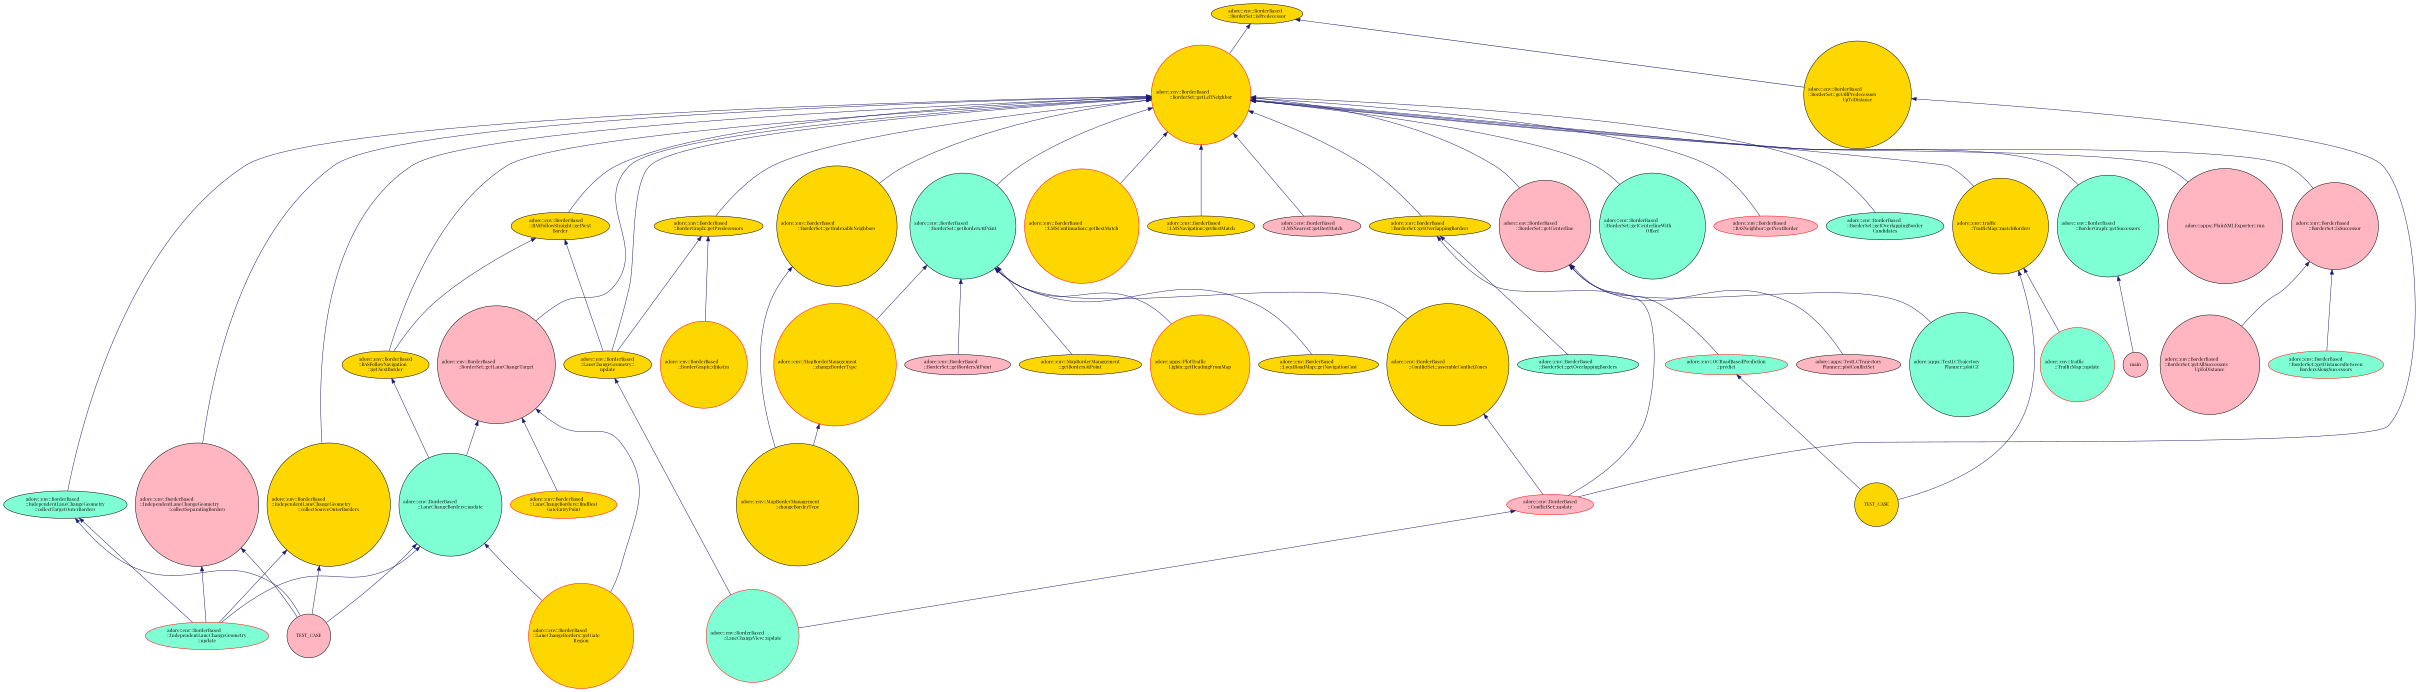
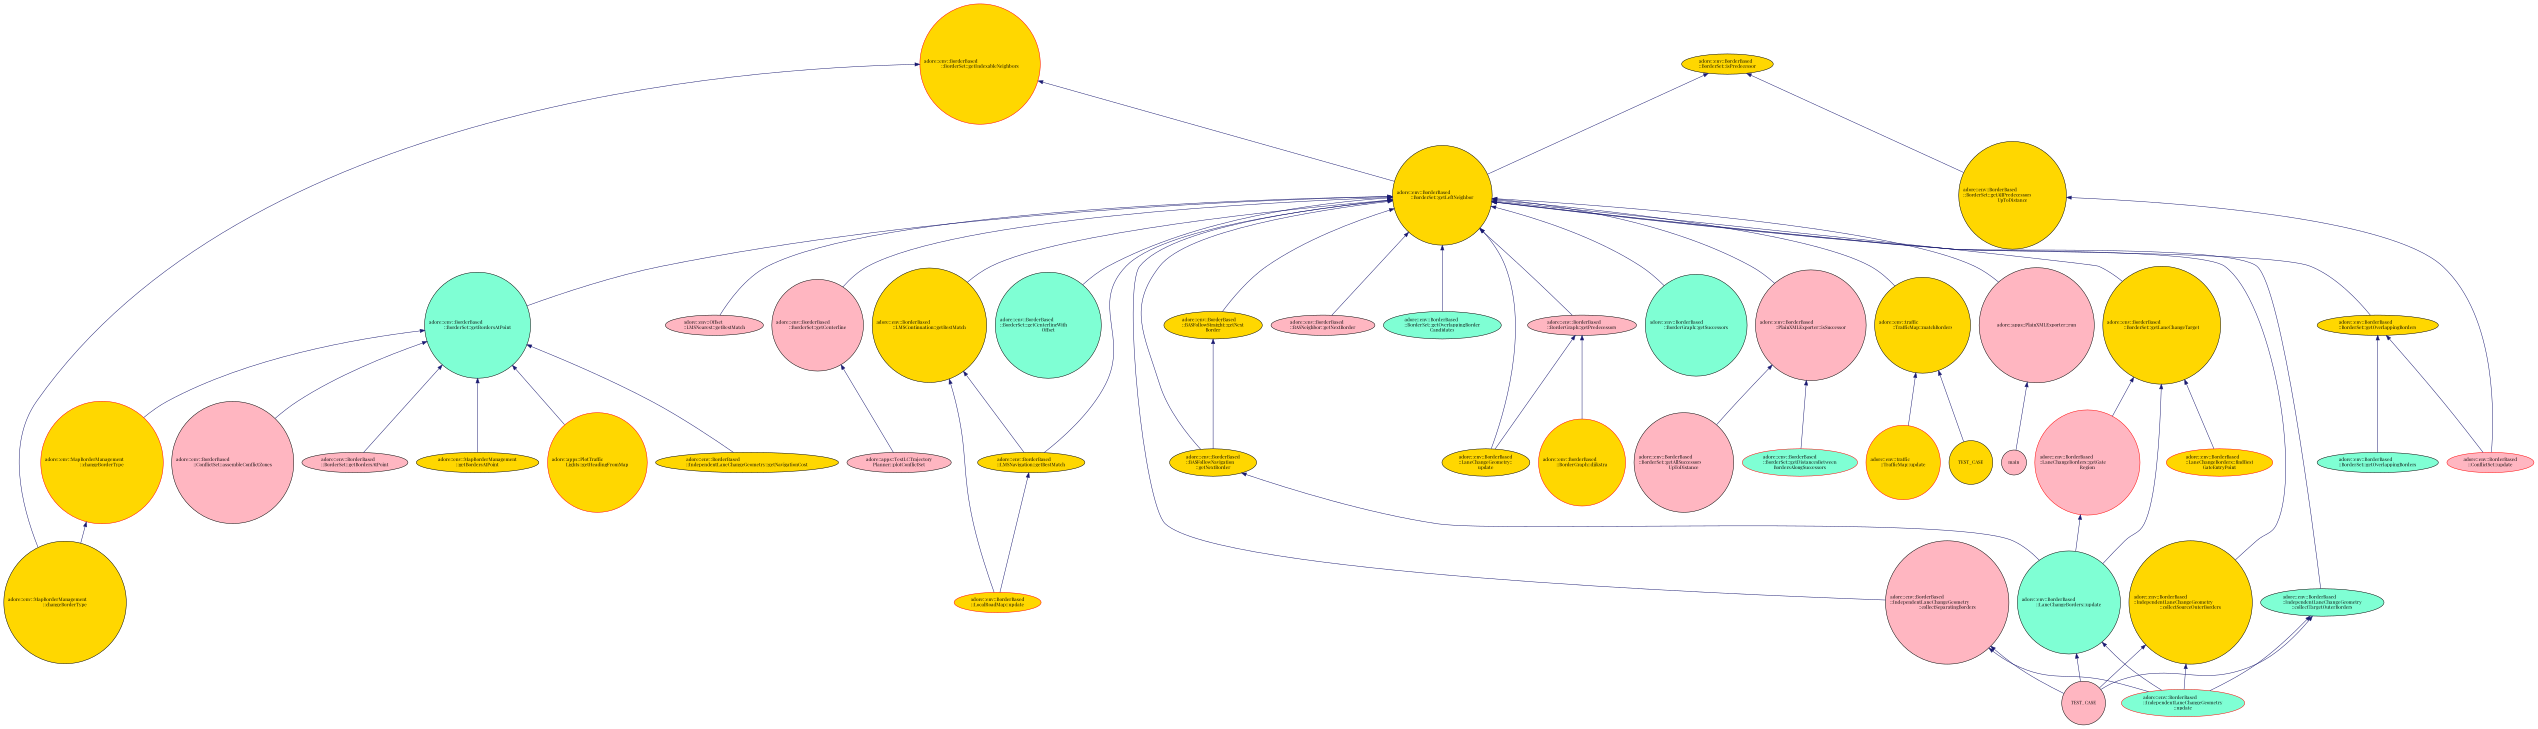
node "adore::env::BorderBased ::BorderSet::getLeftNeighbor": color red -> black
edge "adore::env::BorderBased ::BorderSet::getIndexableNeighbors" -> "adore::env::BorderBased ::BorderSet::getLeftNeighbor": reversed
node "adore::env::BorderBased ::BorderGraph::getPredecessors": fillcolor gold -> lightpink
node "adore::env::BorderBased ::BorderSet::getIndexableNeighbors": color black -> red
node "adore::env::BorderBased ::LMSContinuation::getBestMatch": color red -> black
node "adore::env::BorderBased ::LMSNearest::getBestMatch": label "adore::env::BorderBased ::LMSNearest::getBestMatch" -> "adore::env::Offset ::LMSNearest::getBestMatch"
node "adore::env::BorderBased ::BASNeighbor::getNextBorder": color red -> black
node "adore::env::BorderBased ::BorderSet::isSuccessor": label "adore::env::BorderBased ::BorderSet::isSuccessor" -> "adore::env::BorderBased ::PlainXMLExporter::isSuccessor"
edge "adore::env::BorderBased ::LaneChangeGeometry:: update" -> "adore::env::BorderBased ::BASFollowStraight::getNext Border": removed
edge "main" -> "adore::env::BorderBased ::BorderGraph::getSuccessors": now "main" -> "adore::apps::PlainXMLExporter::run"
node "adore::env::BorderBased ::BorderSet::getLaneChangeTarget": fillcolor lightpink -> gold
node "adore::env::BorderBased ::LocalRoadMap::getNavigationCost": label "adore::env::BorderBased ::LocalRoadMap::getNavigationCost" -> "adore::env::BorderBased ::IndependentLaneChangeGeometry::getNavigationCost"
node "adore::env::BorderBased ::ConflictSet::assembleConflictZones": fillcolor gold -> lightpink
node "adore::env::OCRoadBasedPrediction ::predict": removed
node "adore::apps::TestLCTrajectory Planner::plotCZ": removed
node "adore::env::traffic ::TrafficMap::update": fillcolor aquamarine -> gold
edge "adore::env::BorderBased ::LMSNavigation::getBestMatch" -> "adore::env::BorderBased ::LMSContinuation::getBestMatch": added
edge "adore::env::BorderBased ::ConflictSet::update" -> "adore::env::BorderBased ::ConflictSet::assembleConflictZones": removed
edge "adore::env::BorderBased ::LaneChangeBorders::getGate Region" -> "adore::env::BorderBased ::LaneChangeBorders::update": reversed
node "adore::env::BorderBased ::LocalRoadMap::update": added
node "adore::env::BorderBased ::LaneChangeBorders::getGate Region": fillcolor gold -> lightpink
node "adore::env::BorderBased ::LaneChangeView::update": removed
